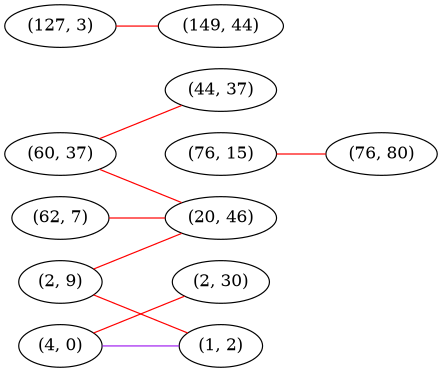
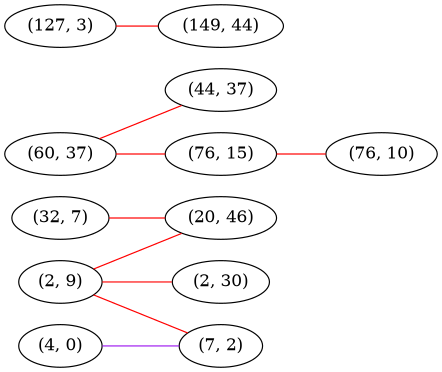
node "(76, 80)": label "(76, 80)" -> "(76, 10)"
edge "(60, 37)" -- "(20, 46)": now "(60, 37)" -- "(76, 15)"
node "(62, 7)": label "(62, 7)" -> "(32, 7)"
edge "(2, 30)" -- "(4, 0)": now "(2, 30)" -- "(2, 9)"
node "(1, 2)": label "(1, 2)" -> "(7, 2)"
